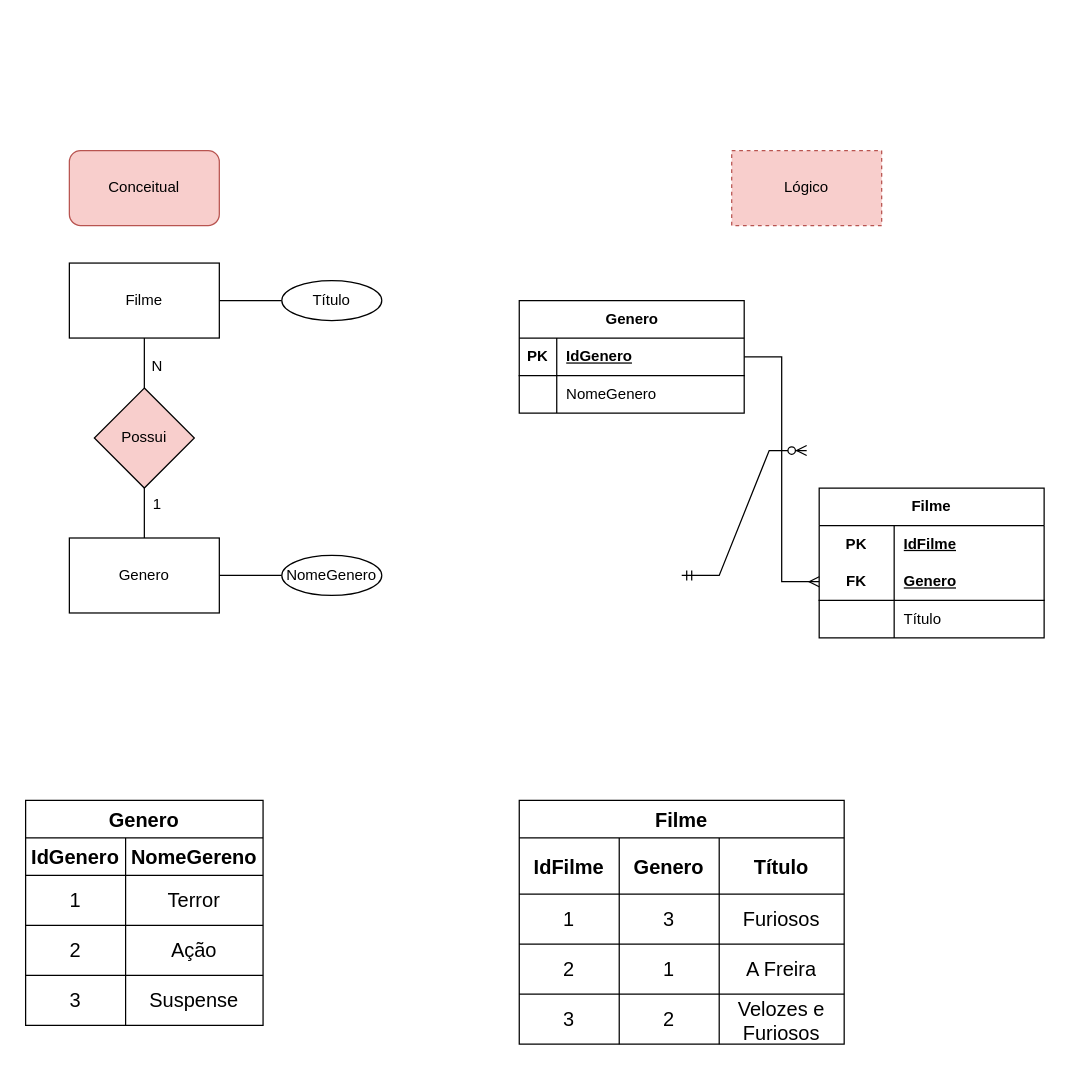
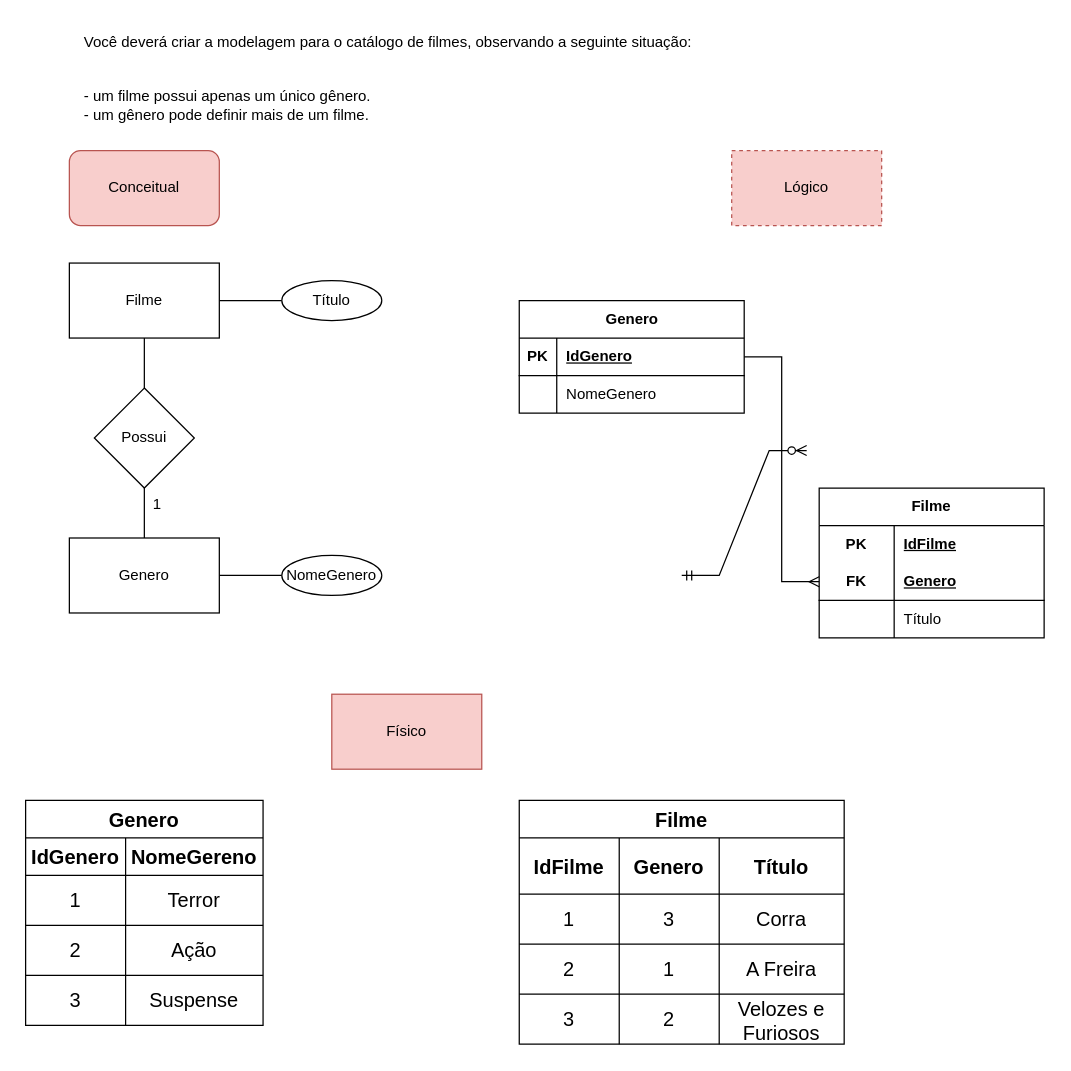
node "Você deverá criar a modelagem para o catálogo de filmes, observando a seguinte situação: - um filme possui apenas um único gênero. - um gênero pode definir mais de um filme.": added
node "N": removed
node "Possui": fillcolor #f8cecc -> #ffffff
node "Físico": added
node "Furiosos": label "Furiosos" -> "Corra"
